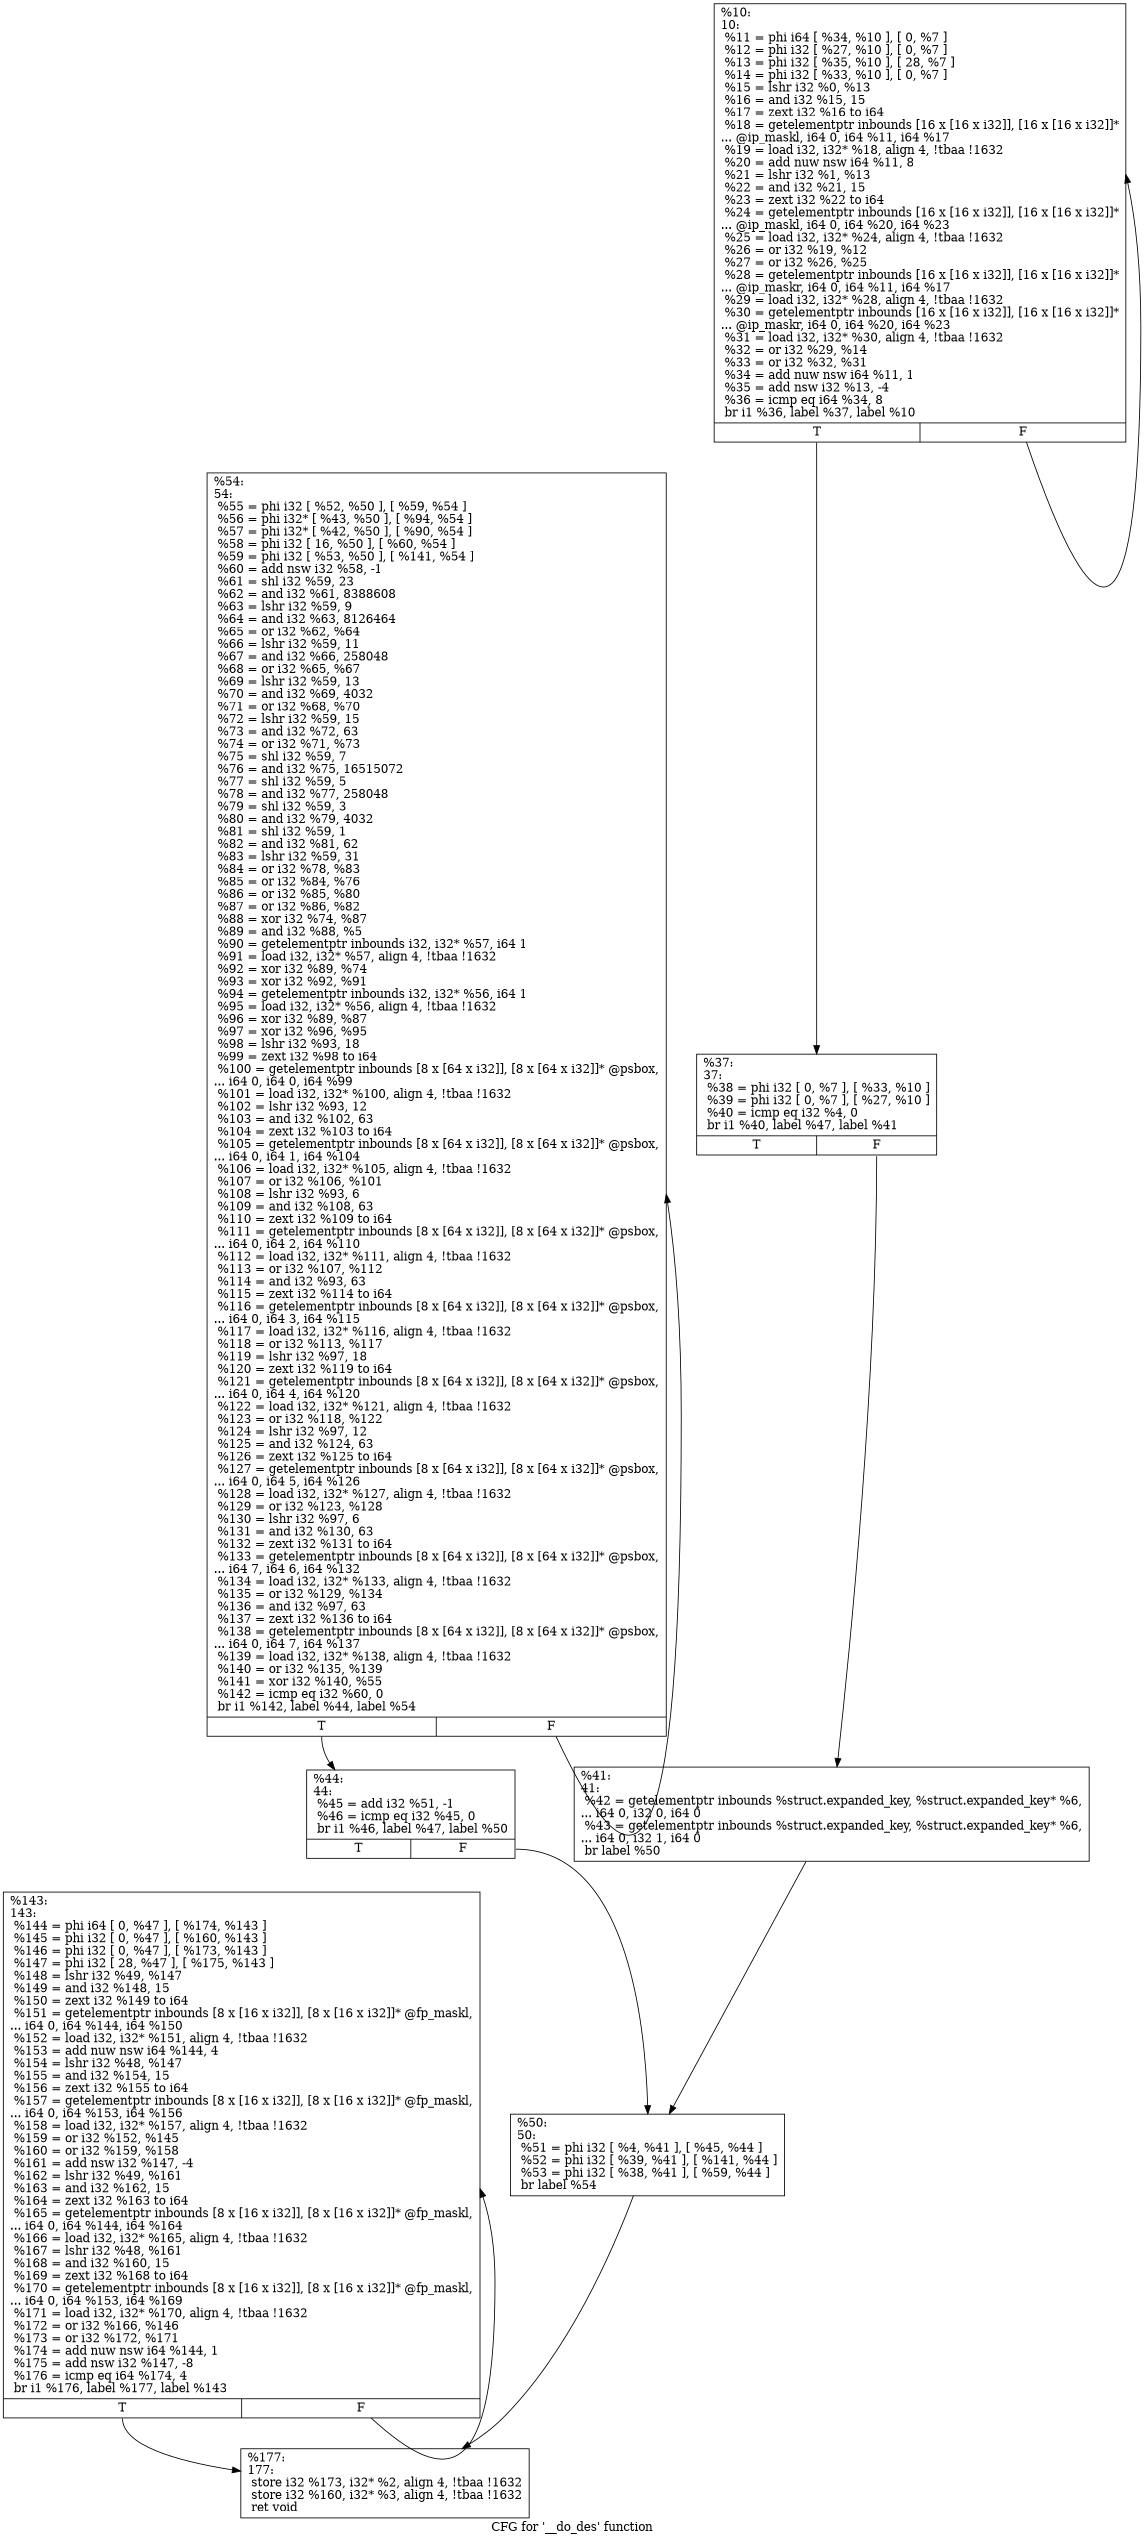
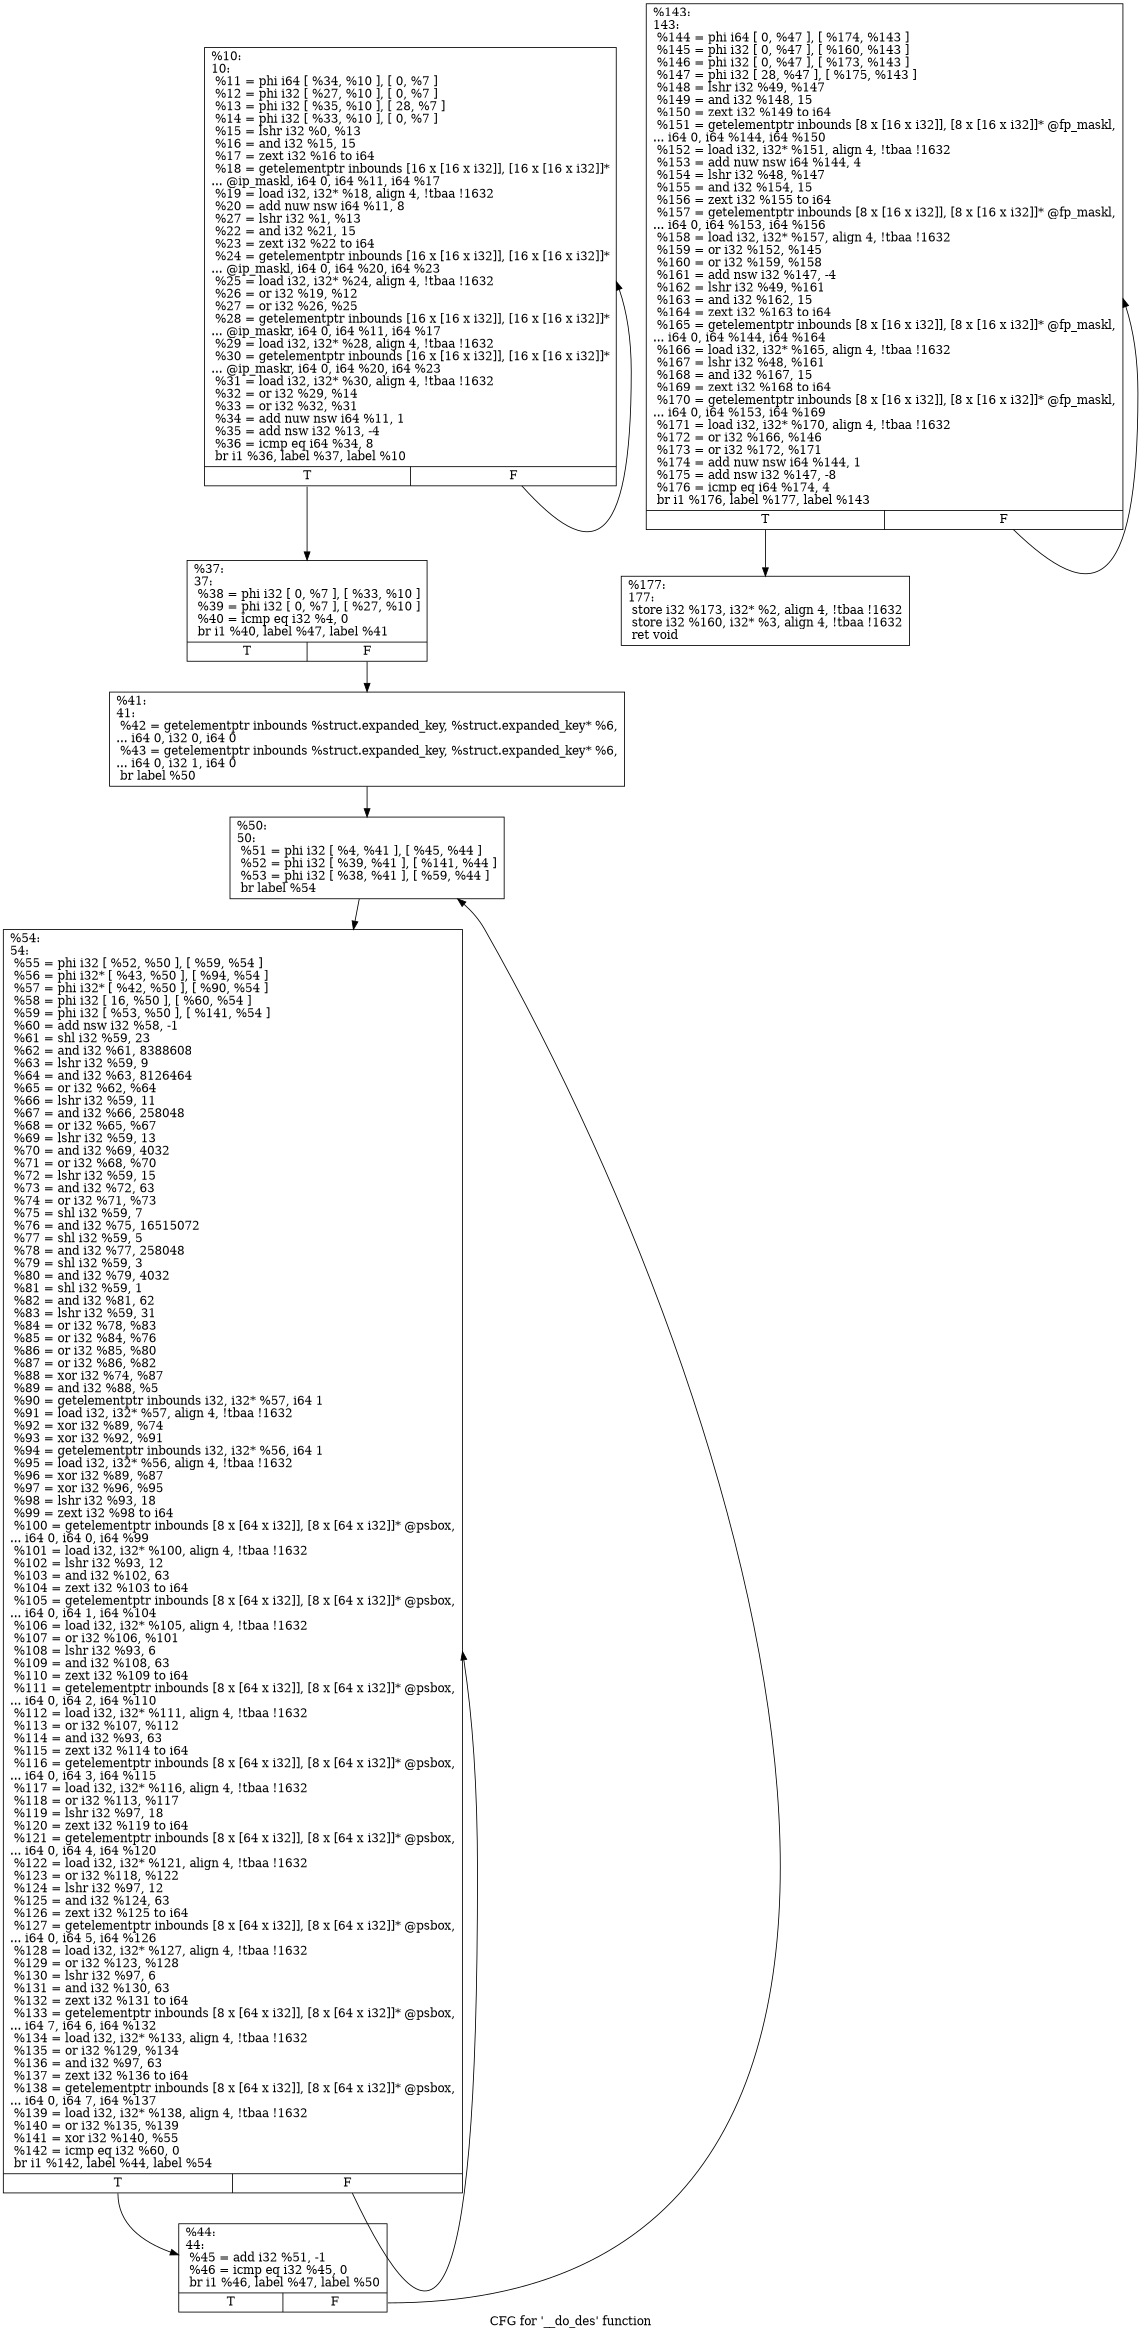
node "%10:": text "%21 = lshr i32 %1, %13" -> "%27 = lshr i32 %1, %13"
node "%143:": text "%168 = and i32 %160, 15" -> "%168 = and i32 %167, 15"
edge "%50:" -> "%177:": now "%50:" -> "%54:"
